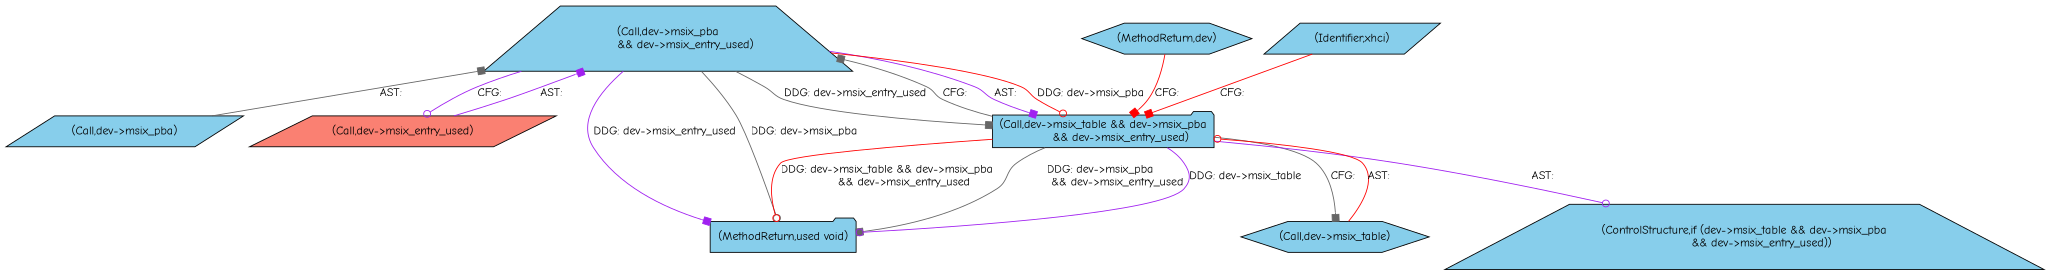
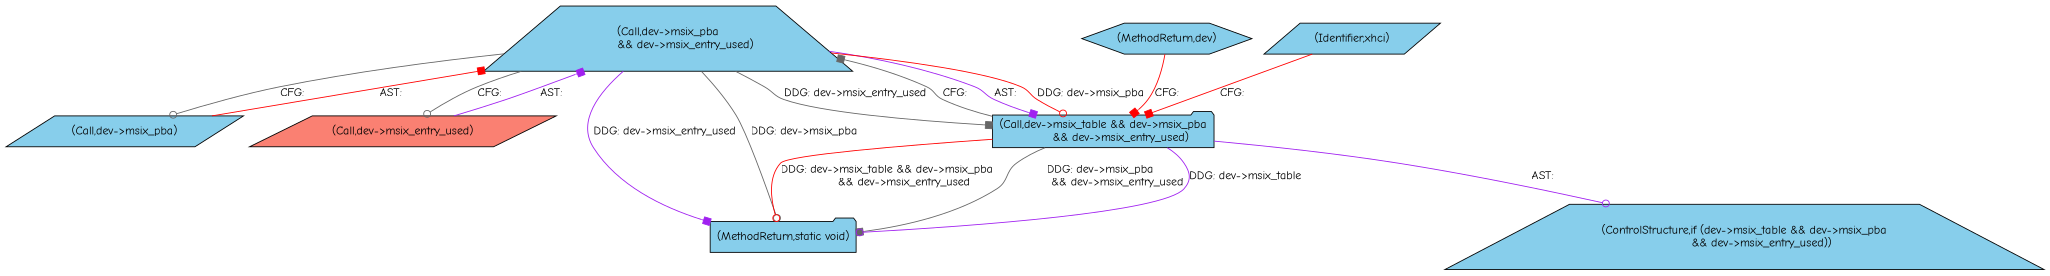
edge "(Call,dev->msix_pba && dev->msix_entry_used)" -> "(Call,dev->msix_pba)": added, label "CFG:"
edge "(Call,dev->msix_pba && dev->msix_entry_used)" -> "(Call,dev->msix_entry_used)": color purple -> gray40
edge "(Call,dev->msix_pba)" -> "(Call,dev->msix_pba && dev->msix_entry_used)": color gray40 -> red
node "(MethodReturn,used void)": label "(MethodReturn,used void)" -> "(MethodReturn,static void)"
node "(Call,dev->msix_table)": removed
